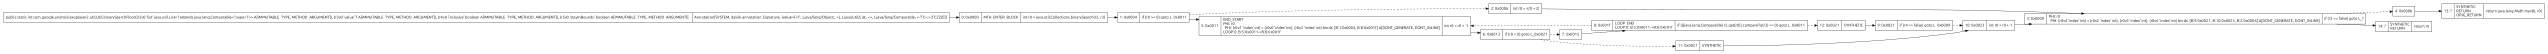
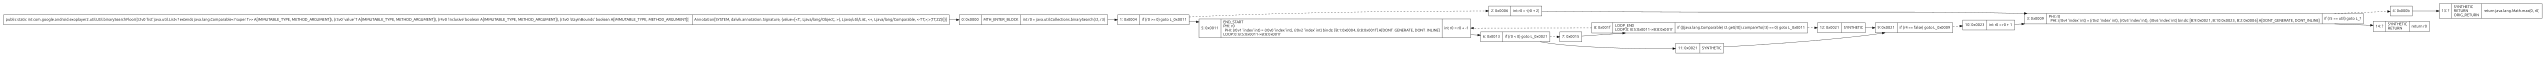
node "3: 0x0009": text "if (r5 == false) goto L_?" -> "if (r5 == util) goto L_?"
edge "11: 0x0021" -> "10: 0x0023": now "11: 0x0021" -> "9: 0x0021"
edge "6: 0x0013" -> "11: 0x0021": style dashed -> solid
